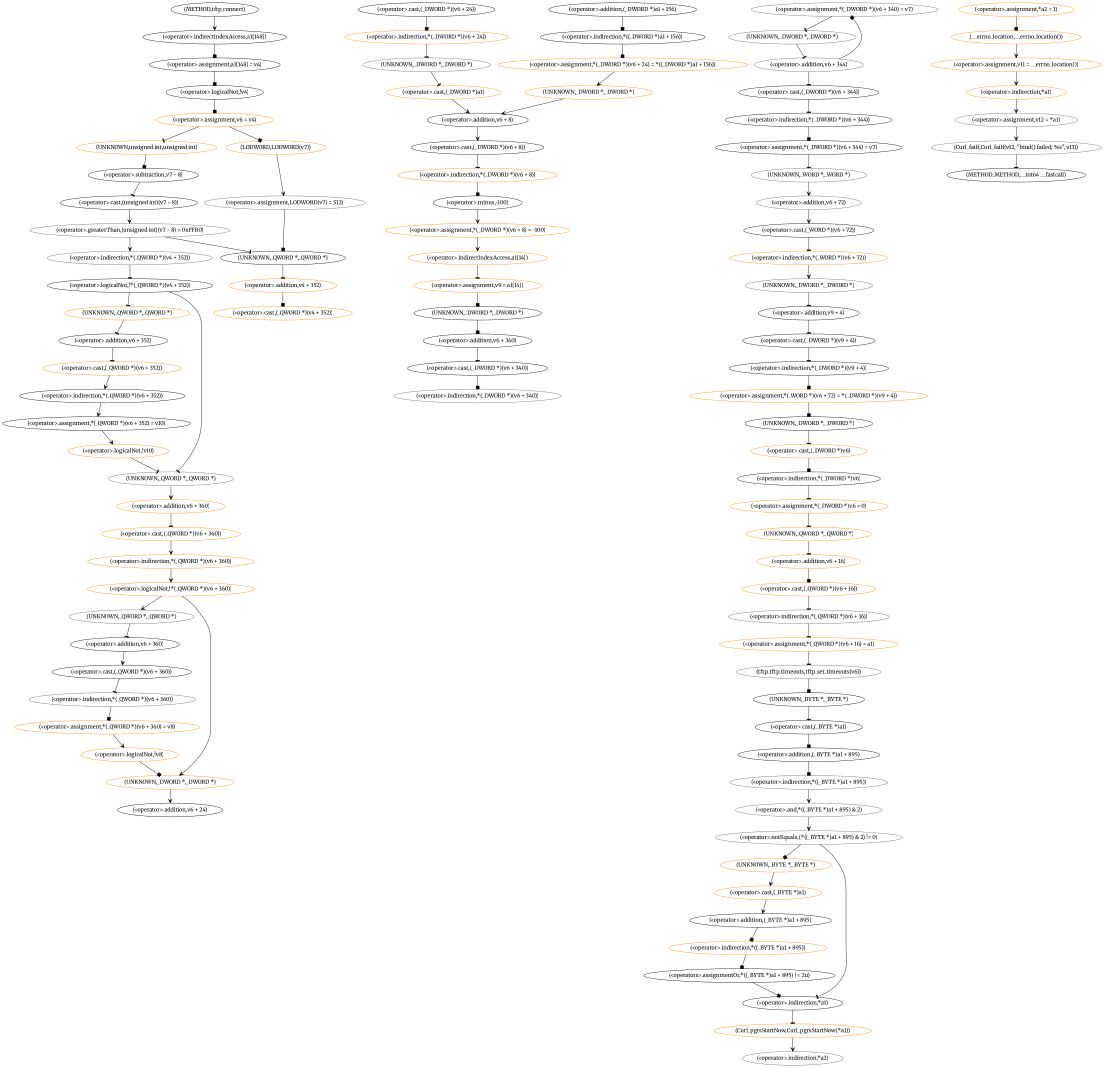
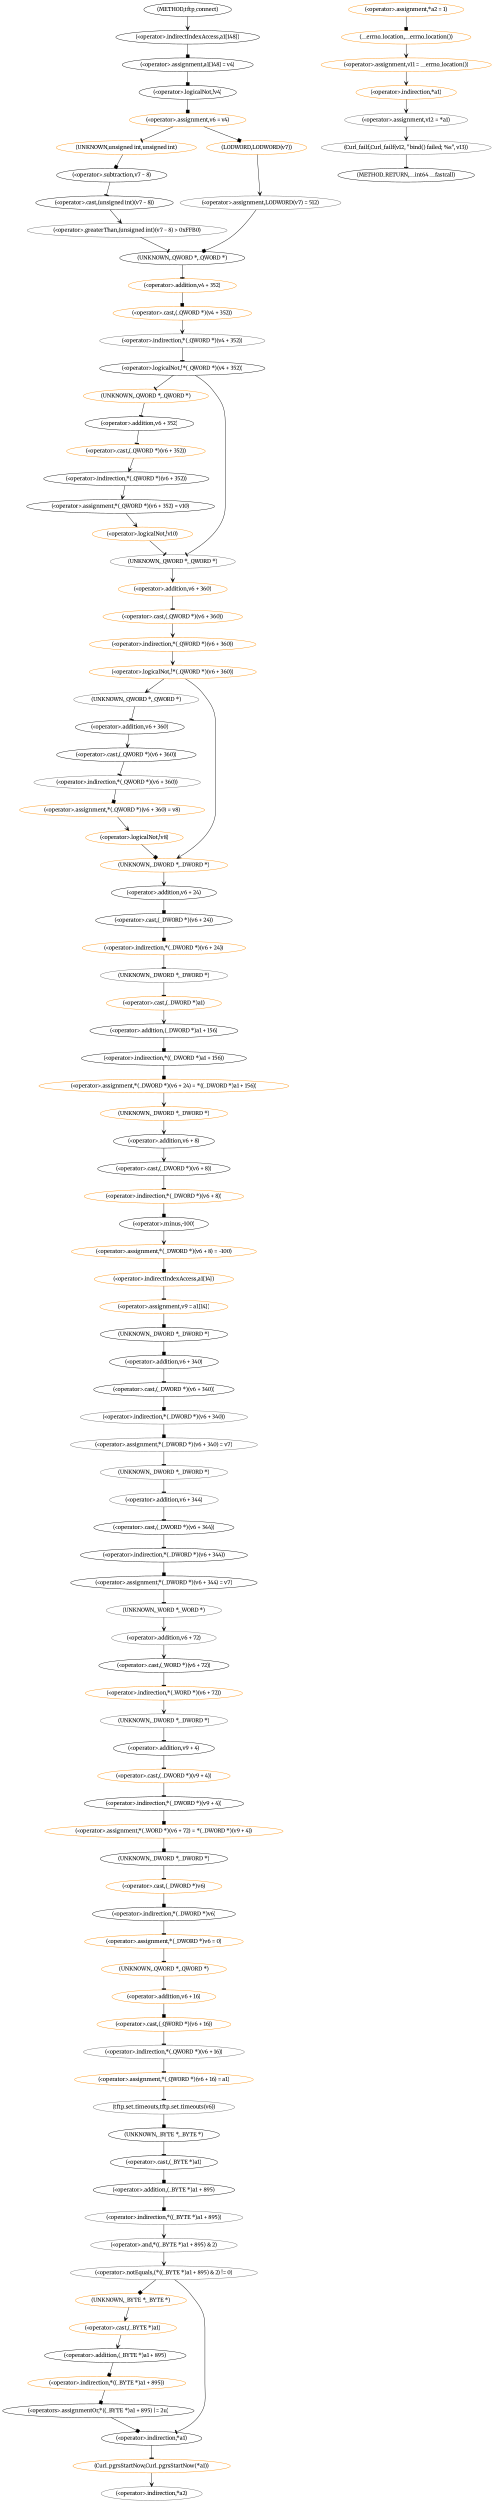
edge "(<operator>.addition,v6 + 344)" -> "(<operator>.assignment,*(_DWORD *)(v6 + 340) = v7)": now "(<operator>.indirection,*(_DWORD *)(v6 + 340))" -> "(<operator>.assignment,*(_DWORD *)(v6 + 340) = v7)"
edge "(<operator>.cast,(_DWORD *)a1)" -> "(<operator>.addition,v6 + 8)": now "(<operator>.cast,(_DWORD *)a1)" -> "(<operator>.addition,(_DWORD *)a1 + 156)"
node "(METHOD_METHOD,__int64 __fastcall)": label "(METHOD_METHOD,__int64 __fastcall)" -> "(METHOD_RETURN,__int64 __fastcall)"
edge "(<operator>.greaterThan,(unsigned int)(v7 - 8) > 0xFFB0)" -> "(<operator>.indirection,*(_QWORD *)(v4 + 352))": now "(<operator>.cast,(_QWORD *)(v4 + 352))" -> "(<operator>.indirection,*(_QWORD *)(v4 + 352))"
edge "(<operator>.assignment,*(_DWORD *)(v6 + 8) = -100)" -> "(<operator>.indirectIndexAccess,a1[14])": arrowhead vee -> box
node "(<operator>.cast,(_DWORD *)(v9 + 4))": color black -> darkorange
node "(tftp_tftp_timeouts,tftp_set_timeouts(v6))": label "(tftp_tftp_timeouts,tftp_set_timeouts(v6))" -> "(tftp_set_timeouts,tftp_set_timeouts(v6))"
edge "(<operator>.addition,v6 + 24)" -> "(<operator>.cast,(_DWORD *)(v6 + 24))": added
